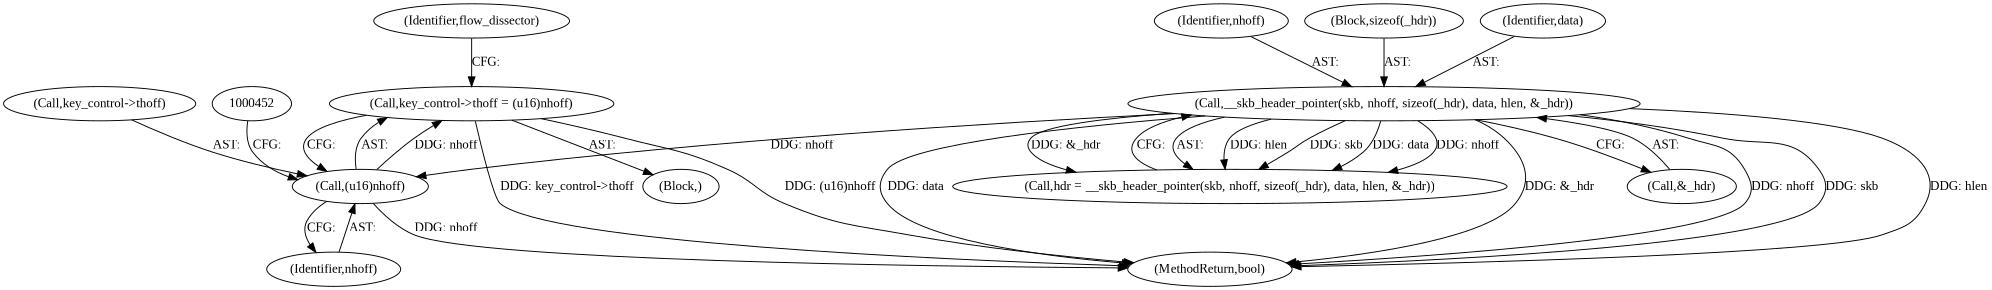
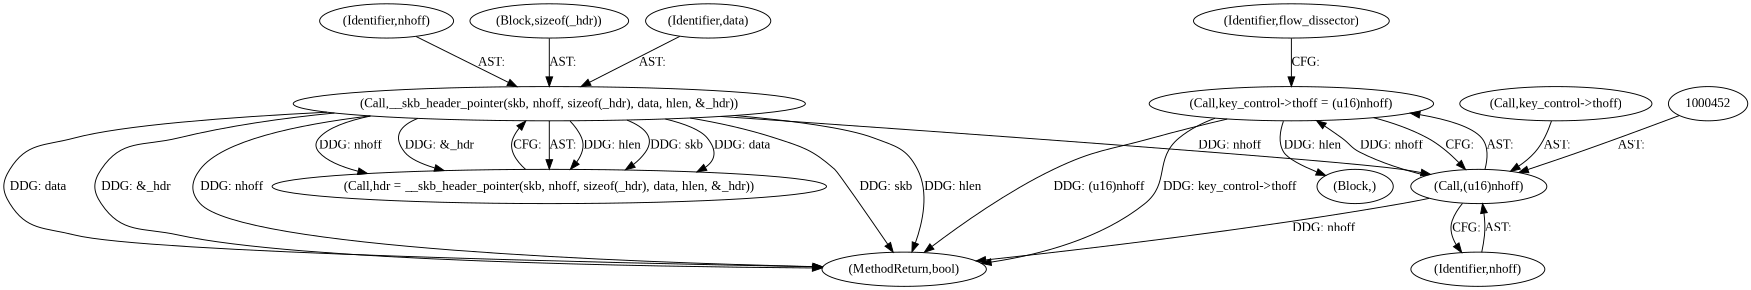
edge "1000452" -> "(Call,(u16)nhoff)": label "CFG: " -> "AST: "
edge "(Call,key_control->thoff = (u16)nhoff)" -> "(Block,)": label "AST: " -> "DDG: hlen"
node "(Call,&_hdr)": removed
